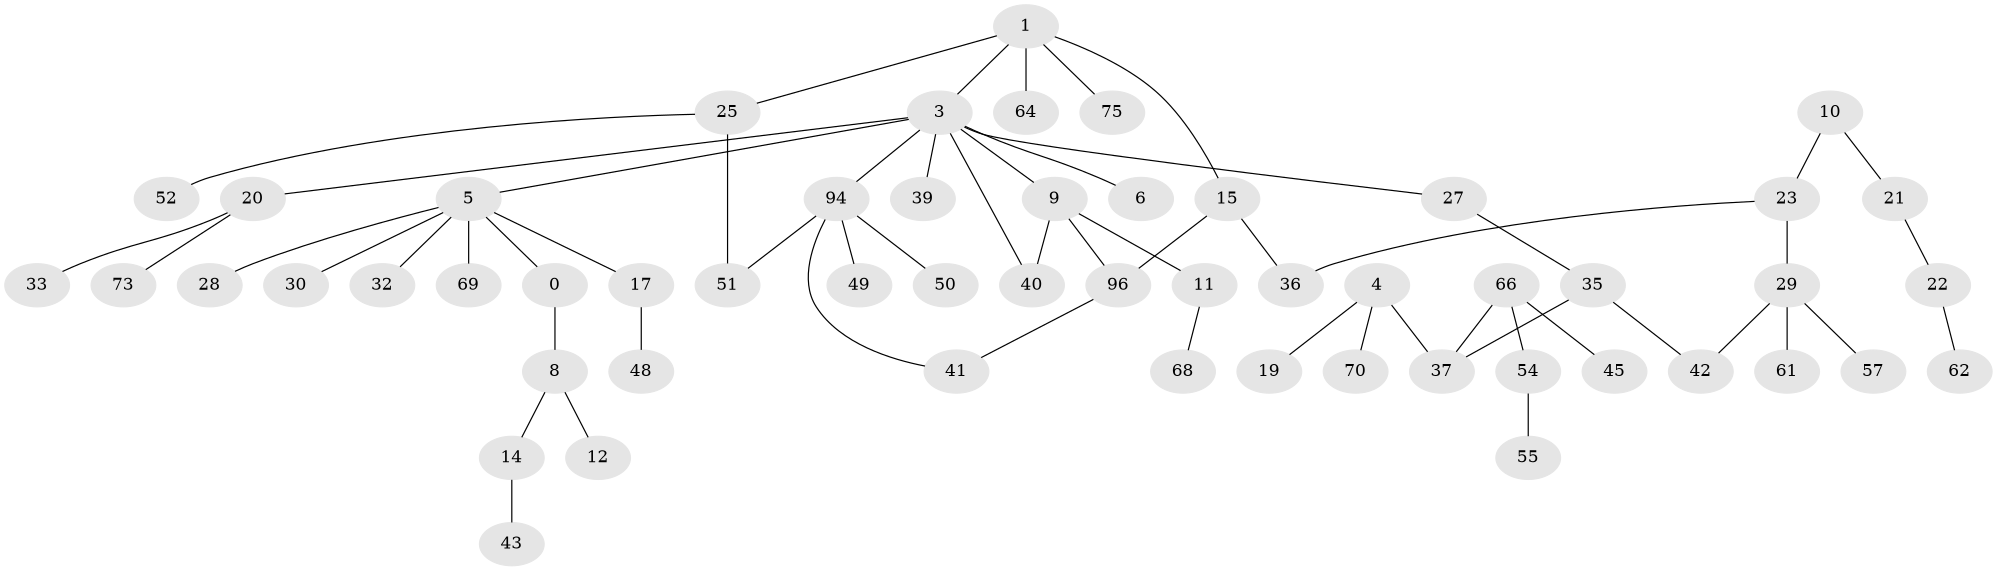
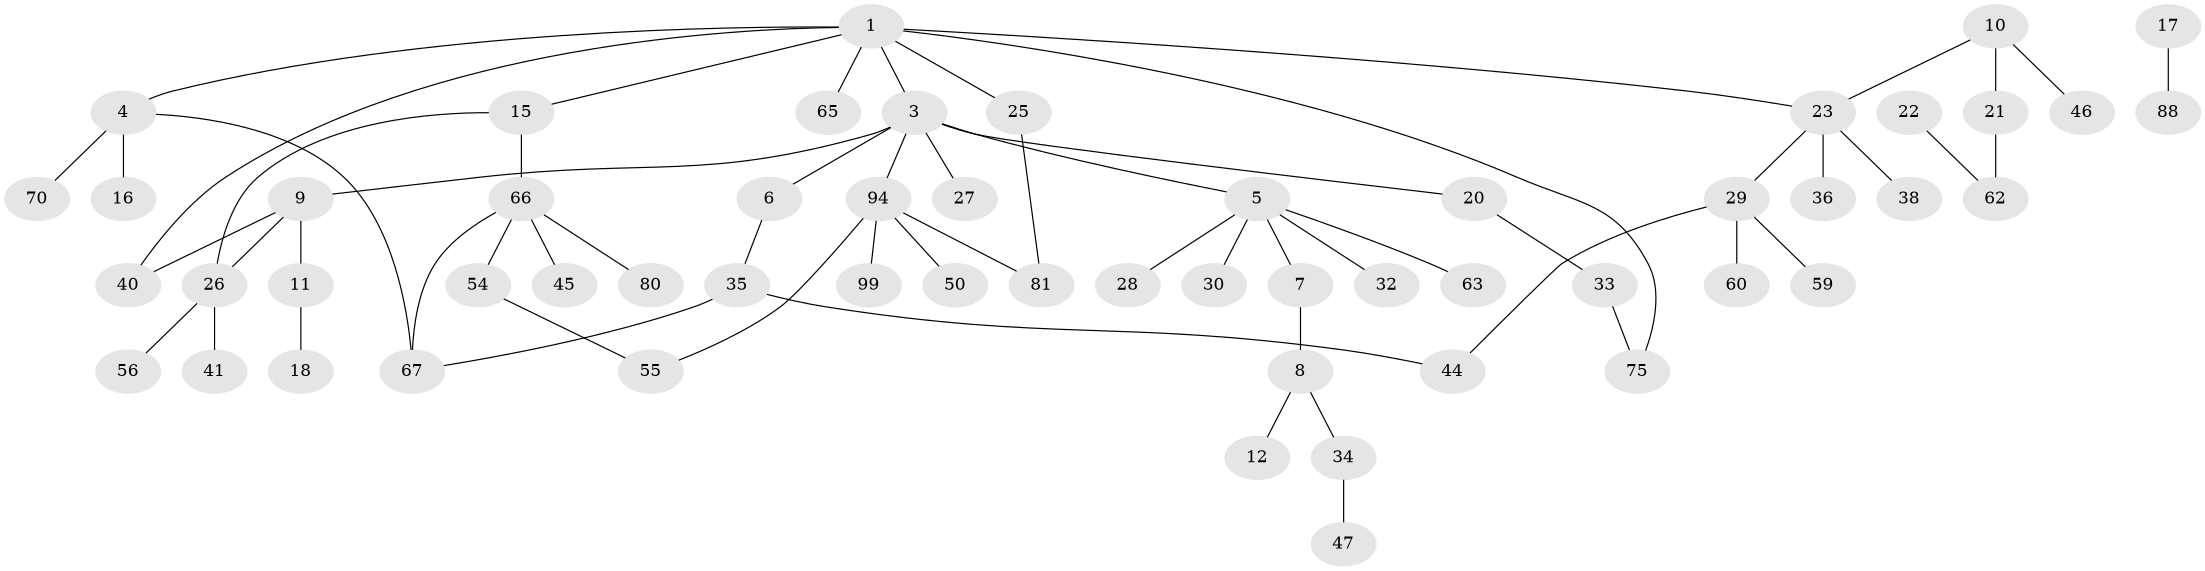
edge "1" -- "4": added
edge "1" -- "23": added
node "64": label "64" -> "65"
node "46": added
node "52": removed
node "39": removed
edge "3" -- "40": now "1" -- "40"
node "38": added
edge "5" -- "17": removed
edge "15" -- "36": now "15" -- "66"
edge "27" -- "35": now "6" -- "35"
edge "21" -- "22": now "21" -- "62"
node "73": removed
node "69": label "69" -> "63"
node "0": label "0" -> "7"
node "80": added
node "51": label "51" -> "81"
node "49": label "49" -> "99"
node "96": label "96" -> "26"
edge "94" -- "41": now "94" -- "55"
edge "33" -- "75": added
node "56": added
node "48": label "48" -> "88"
node "68": label "68" -> "18"
node "19": label "19" -> "16"
node "37": label "37" -> "67"
node "42": label "42" -> "44"
node "61": label "61" -> "60"
node "57": label "57" -> "59"
node "14": label "14" -> "34"
node "43": label "43" -> "47"
